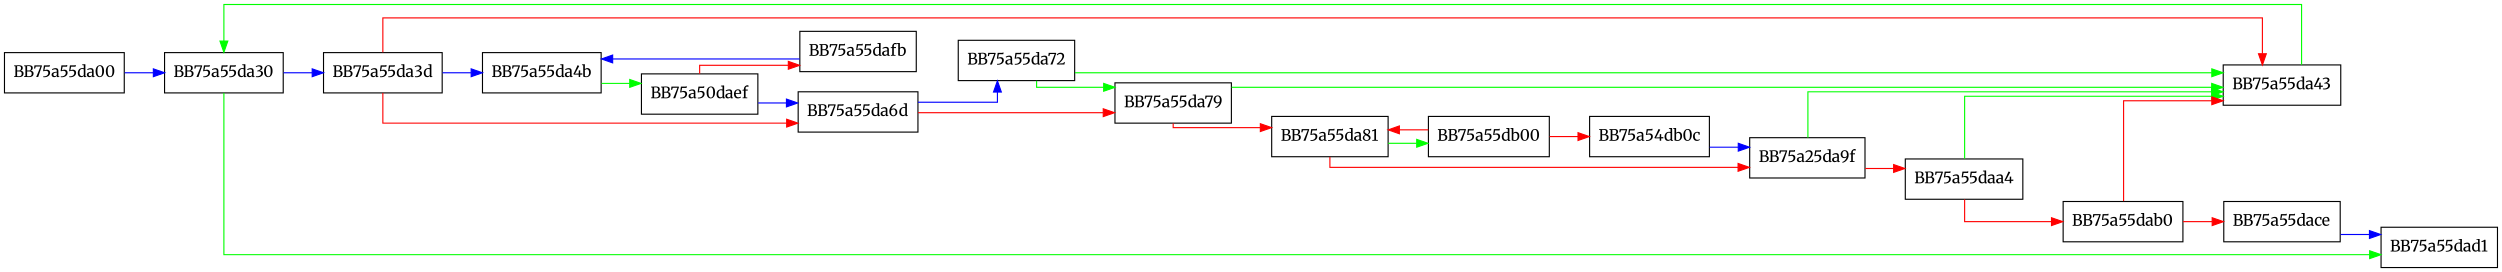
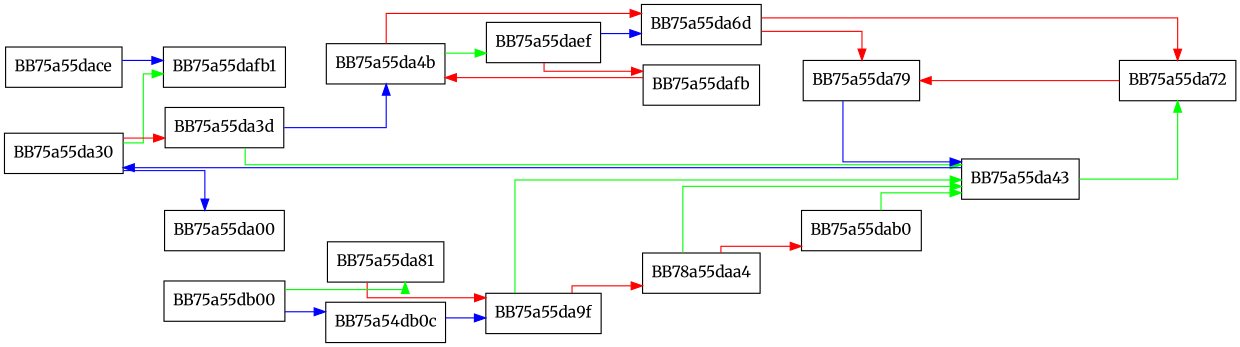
edge "BB75a55da43" -> "BB75a55da30": color green -> blue
edge "BB75a55da3d" -> "BB75a55da43": color red -> green
edge "BB75a55dafb" -> "BB75a55da4b": color blue -> red
edge "BB75a55da00" -> "BB75a55da30": reversed
edge "BB75a55da30" -> "BB75a55da3d": color blue -> red
edge "BB75a55da72" -> "BB75a55da43": reversed
edge "BB75a55da72" -> "BB75a55da79": color green -> red
edge "BB75a55da79" -> "BB75a55da43": color green -> blue
node "BB75a50daef": label "BB75a50daef" -> "BB75a55daef"
edge "BB75a55da6d" -> "BB75a55da72": color blue -> red
edge "BB75a55dab0" -> "BB75a55da43": color red -> green
edge "BB75a55da3d" -> "BB75a55da6d": now "BB75a55da4b" -> "BB75a55da6d"
edge "BB75a55da79" -> "BB75a55da81": removed
edge "BB75a55db00" -> "BB75a55da81": color red -> green
edge "BB75a55db00" -> "BB75a54db0c": color red -> blue
edge "BB75a55da81" -> "BB75a55db00": removed
node "BB75a25da9f": label "BB75a25da9f" -> "BB75a55da9f"
node "BB75a55daa4": label "BB75a55daa4" -> "BB78a55daa4"
edge "BB75a55dab0" -> "BB75a55dace": removed
node "BB75a55dad1": label "BB75a55dad1" -> "BB75a55dafb1"
